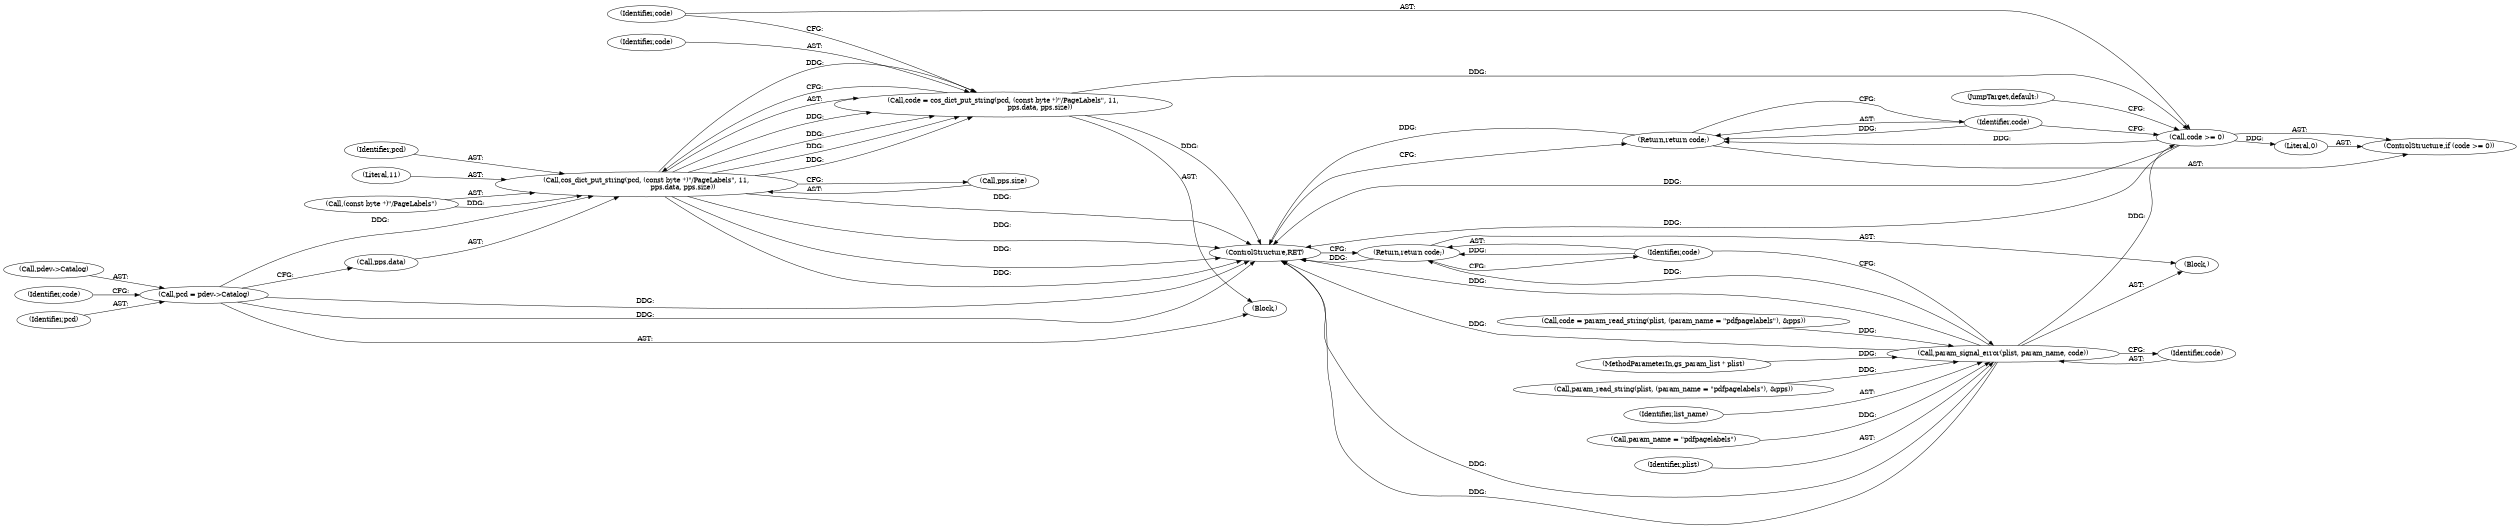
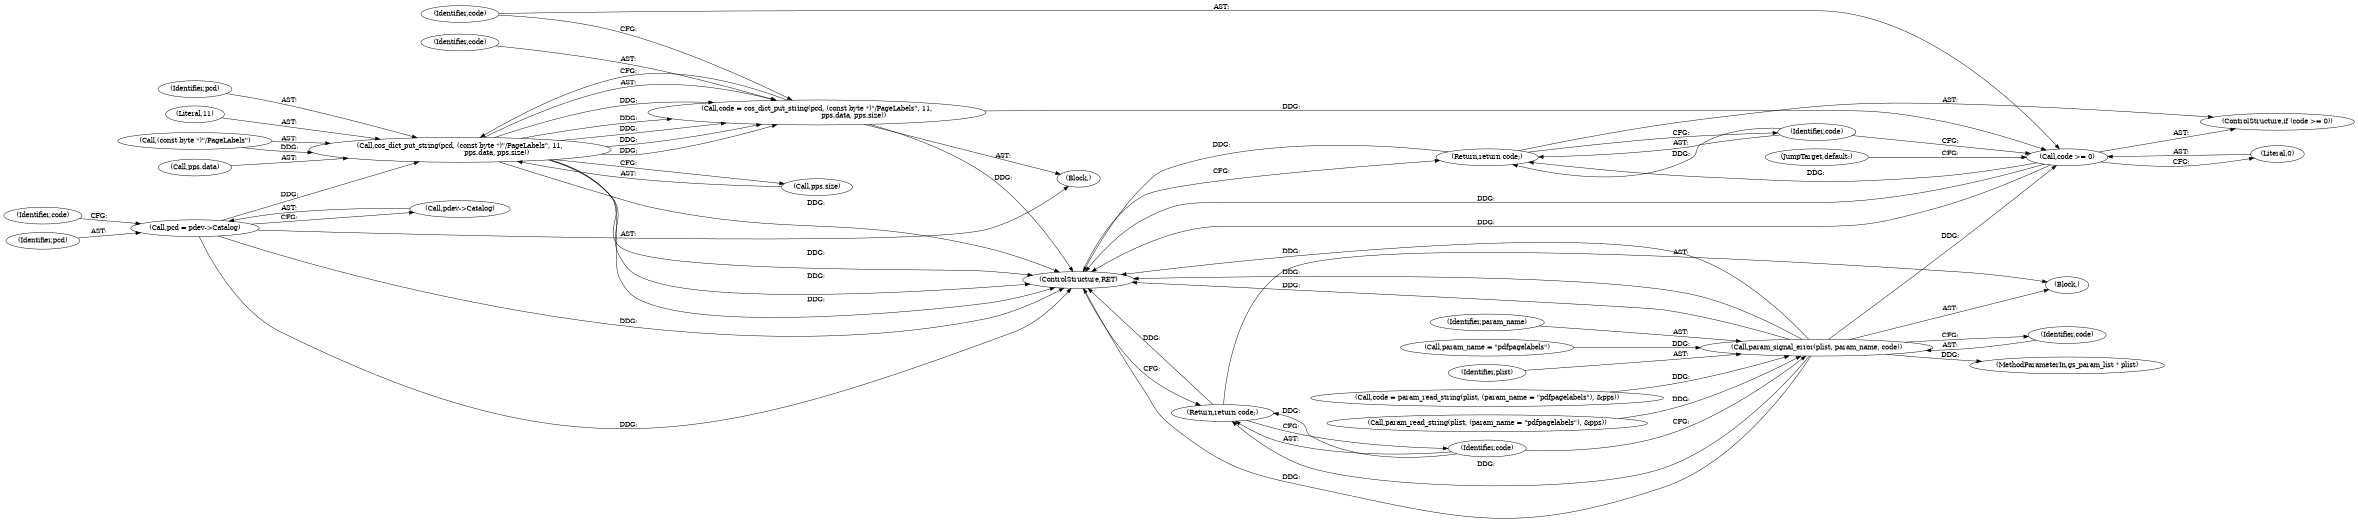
edge "(Call,code >= 0)" -> "(Literal,0)": label "DDG: " -> "CFG: "
edge "(Literal,0)" -> "(ControlStructure,if (code >= 0))": now "(Literal,0)" -> "(Call,code >= 0)"
edge "(Call,pcd = pdev->Catalog)" -> "(Call,pps.data)": now "(Call,pcd = pdev->Catalog)" -> "(Call,pdev->Catalog)"
edge "(MethodParameterIn,gs_param_list * plist)" -> "(Call,param_signal_error(plist, param_name, code))": reversed
node "(Identifier,list_name)": label "(Identifier,list_name)" -> "(Identifier,param_name)"
